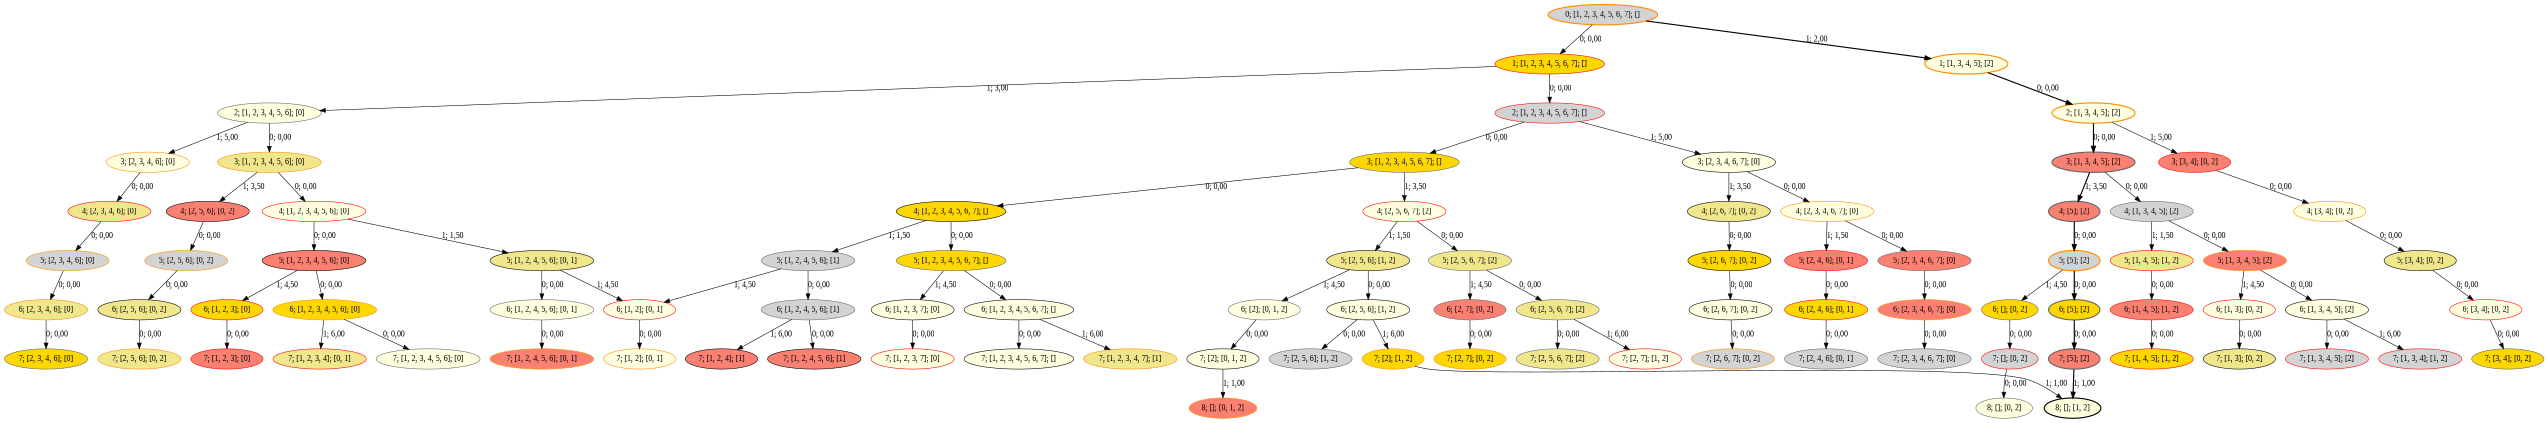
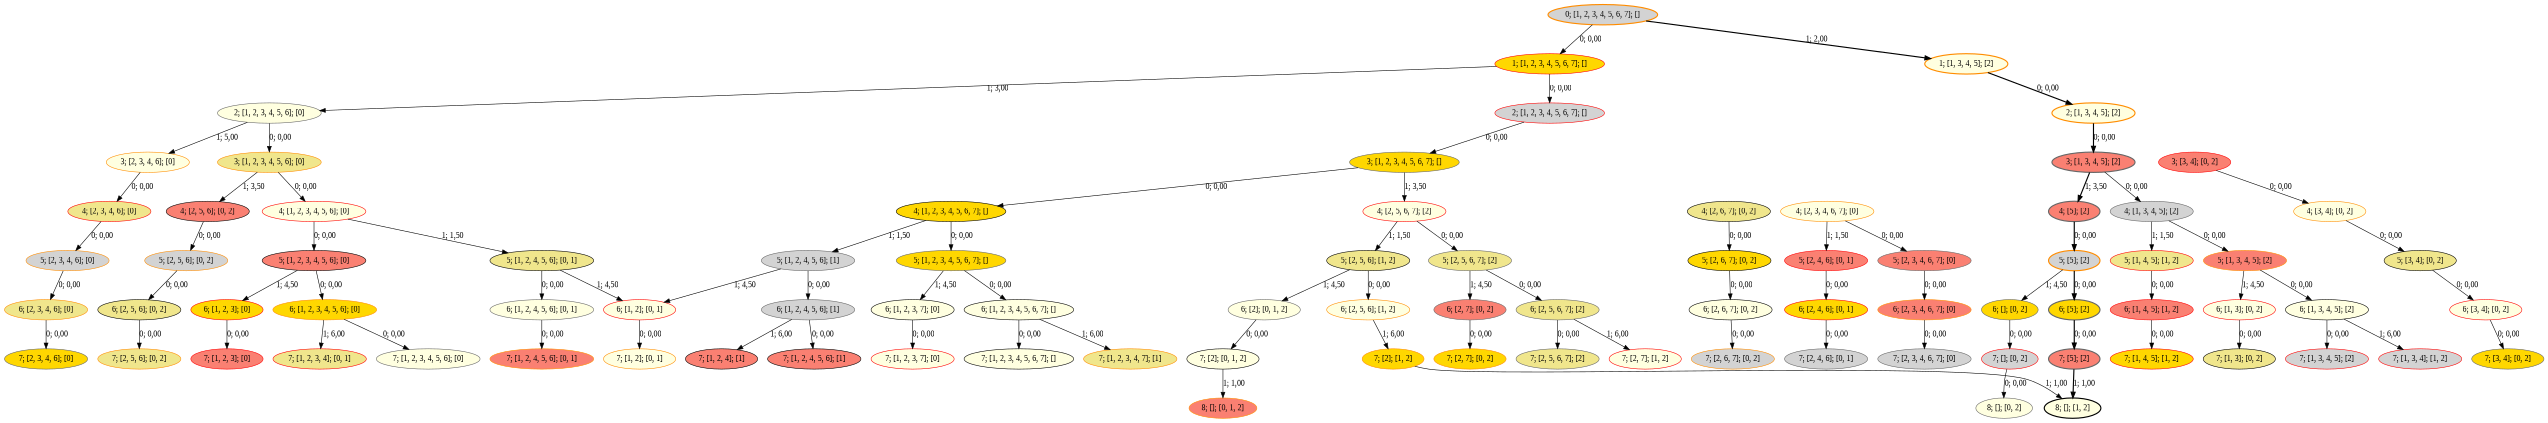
edge "2; [1, 3, 4, 5]; [2]" -> "3; [3, 4]; [0, 2]": removed, label "1; 5,00"
node "3; [2, 3, 4, 6, 7]; [0]": removed
node "6; [2, 5, 6]; [1, 2]": color black -> darkorange
node "7; [2, 5, 6]; [1, 2]": removed
